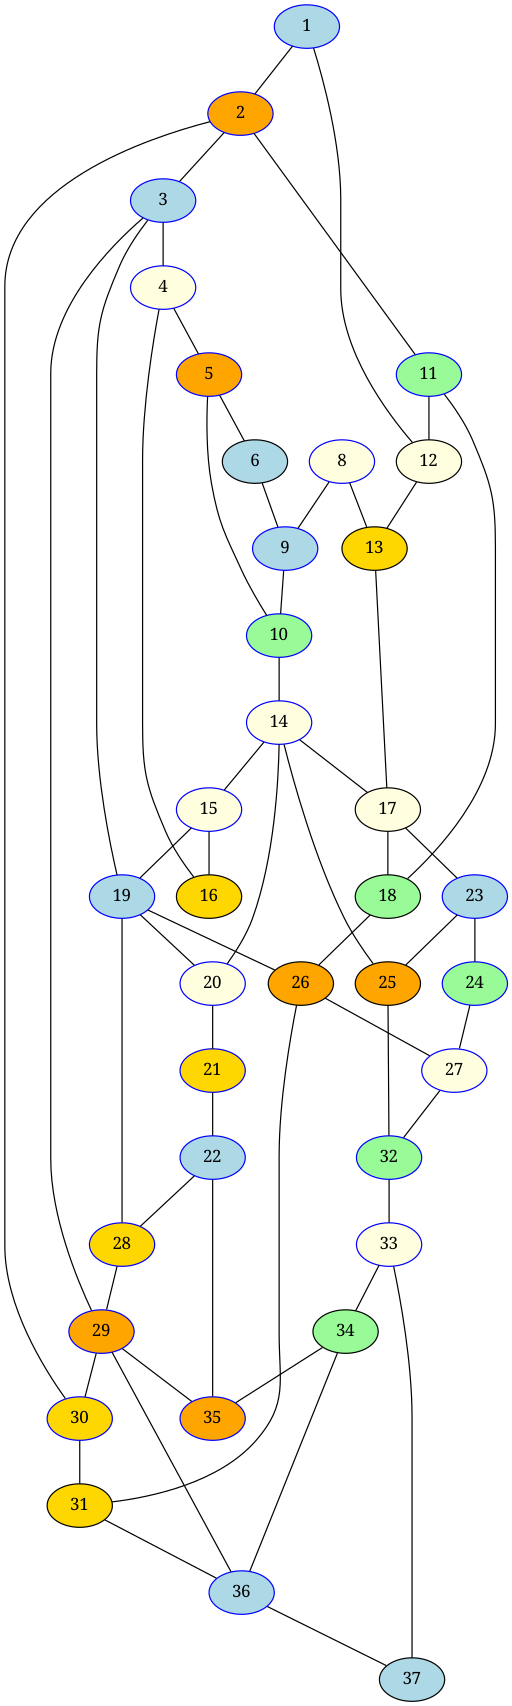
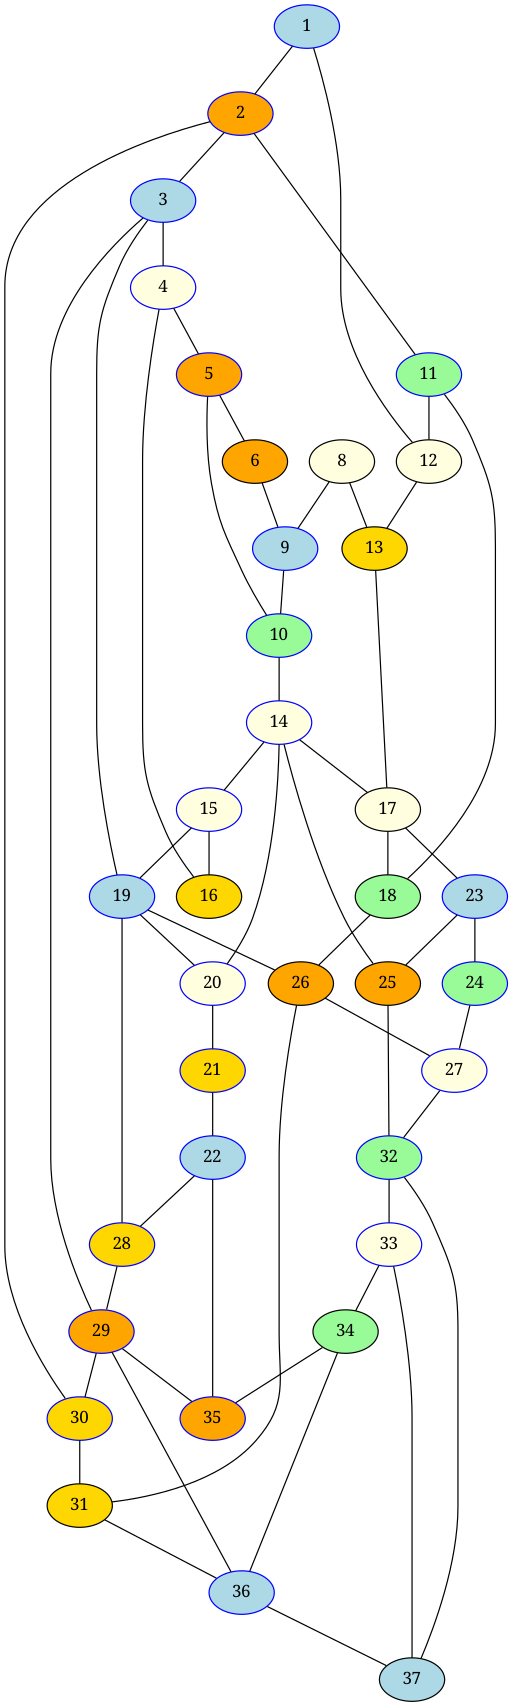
node "6": fillcolor lightblue -> orange
node "8": color blue -> black
edge "32" -- "37": added
